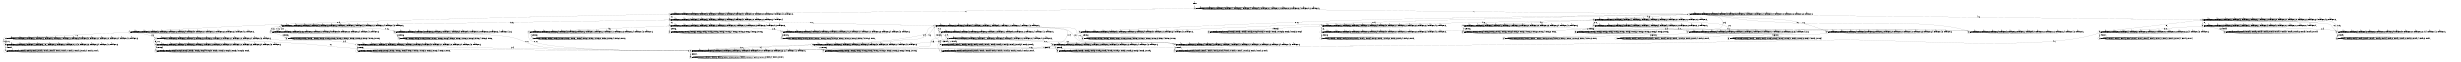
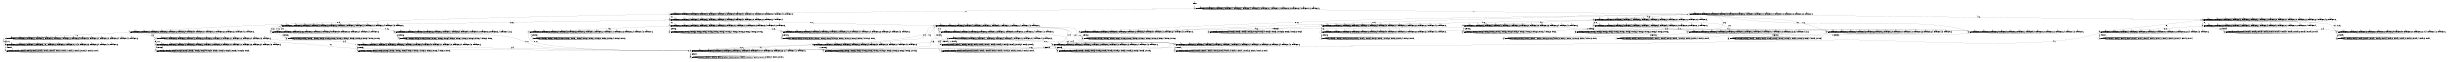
edge "12" -> "30": added, label "9 / 23;"
edge "21" -> "60": now "21" -> "59"
edge "33" -> "53": added, label "11 / 23error_54;"
